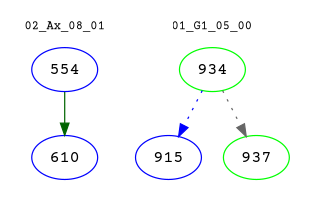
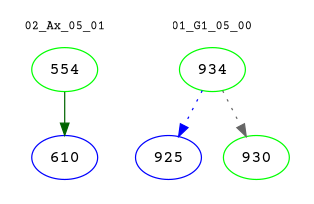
cluster "02_Ax_08_01": label "02_Ax_08_01" -> "02_Ax_05_01"
node "554": color blue -> green
node "915": label "915" -> "925"
node "937": label "937" -> "930"
